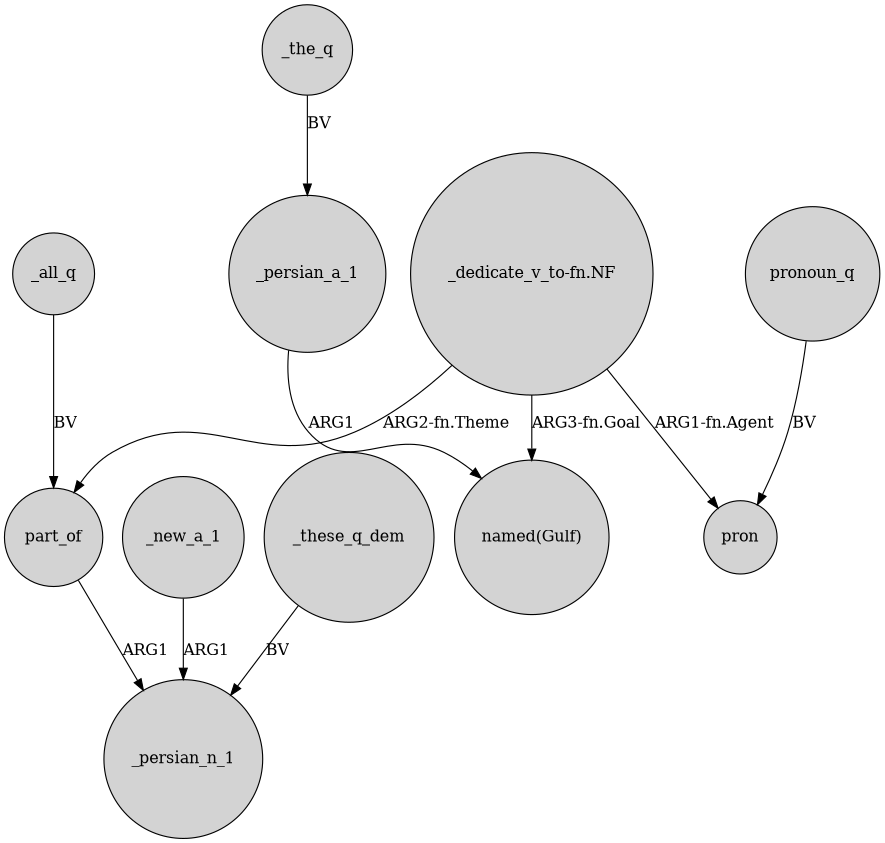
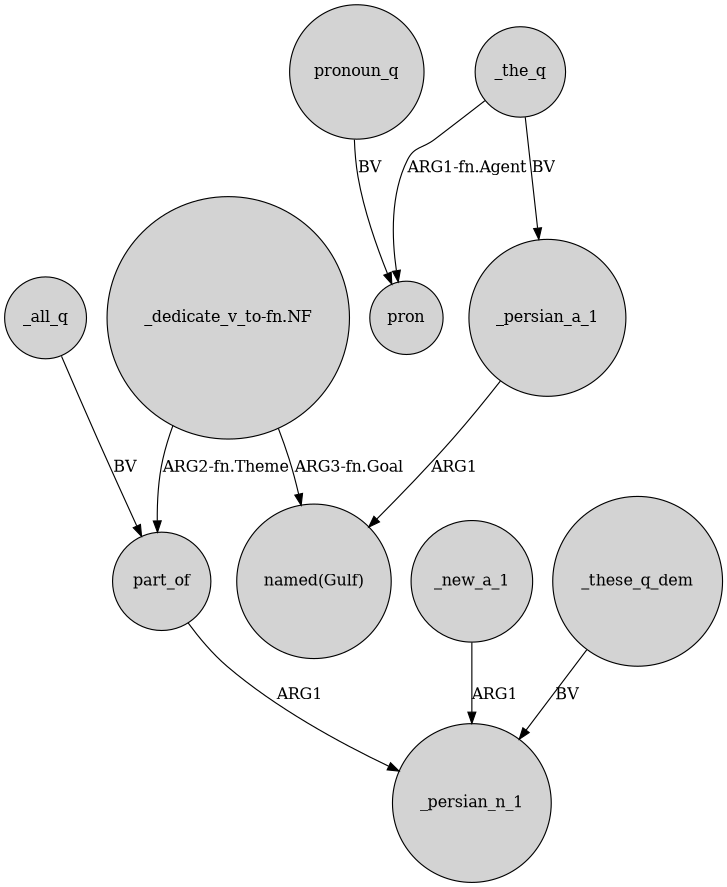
edge "_dedicate_v_to-fn.NF" -> "pron": now "_the_q" -> "pron"
